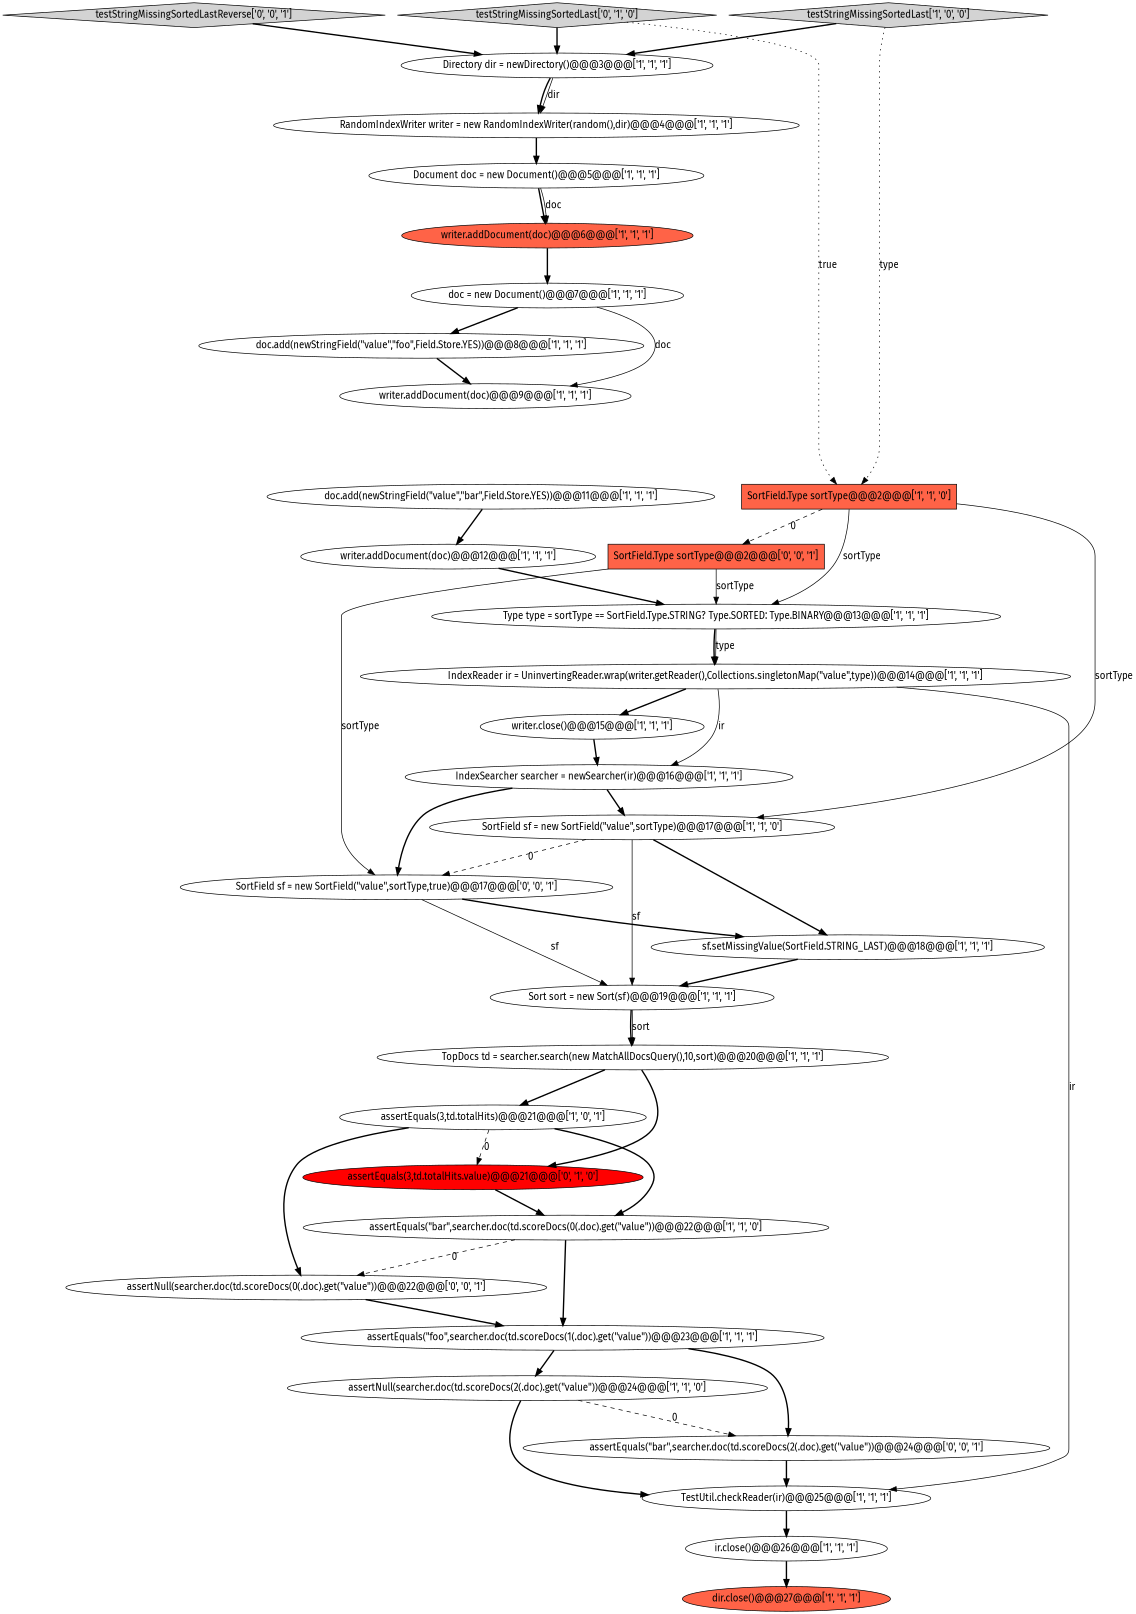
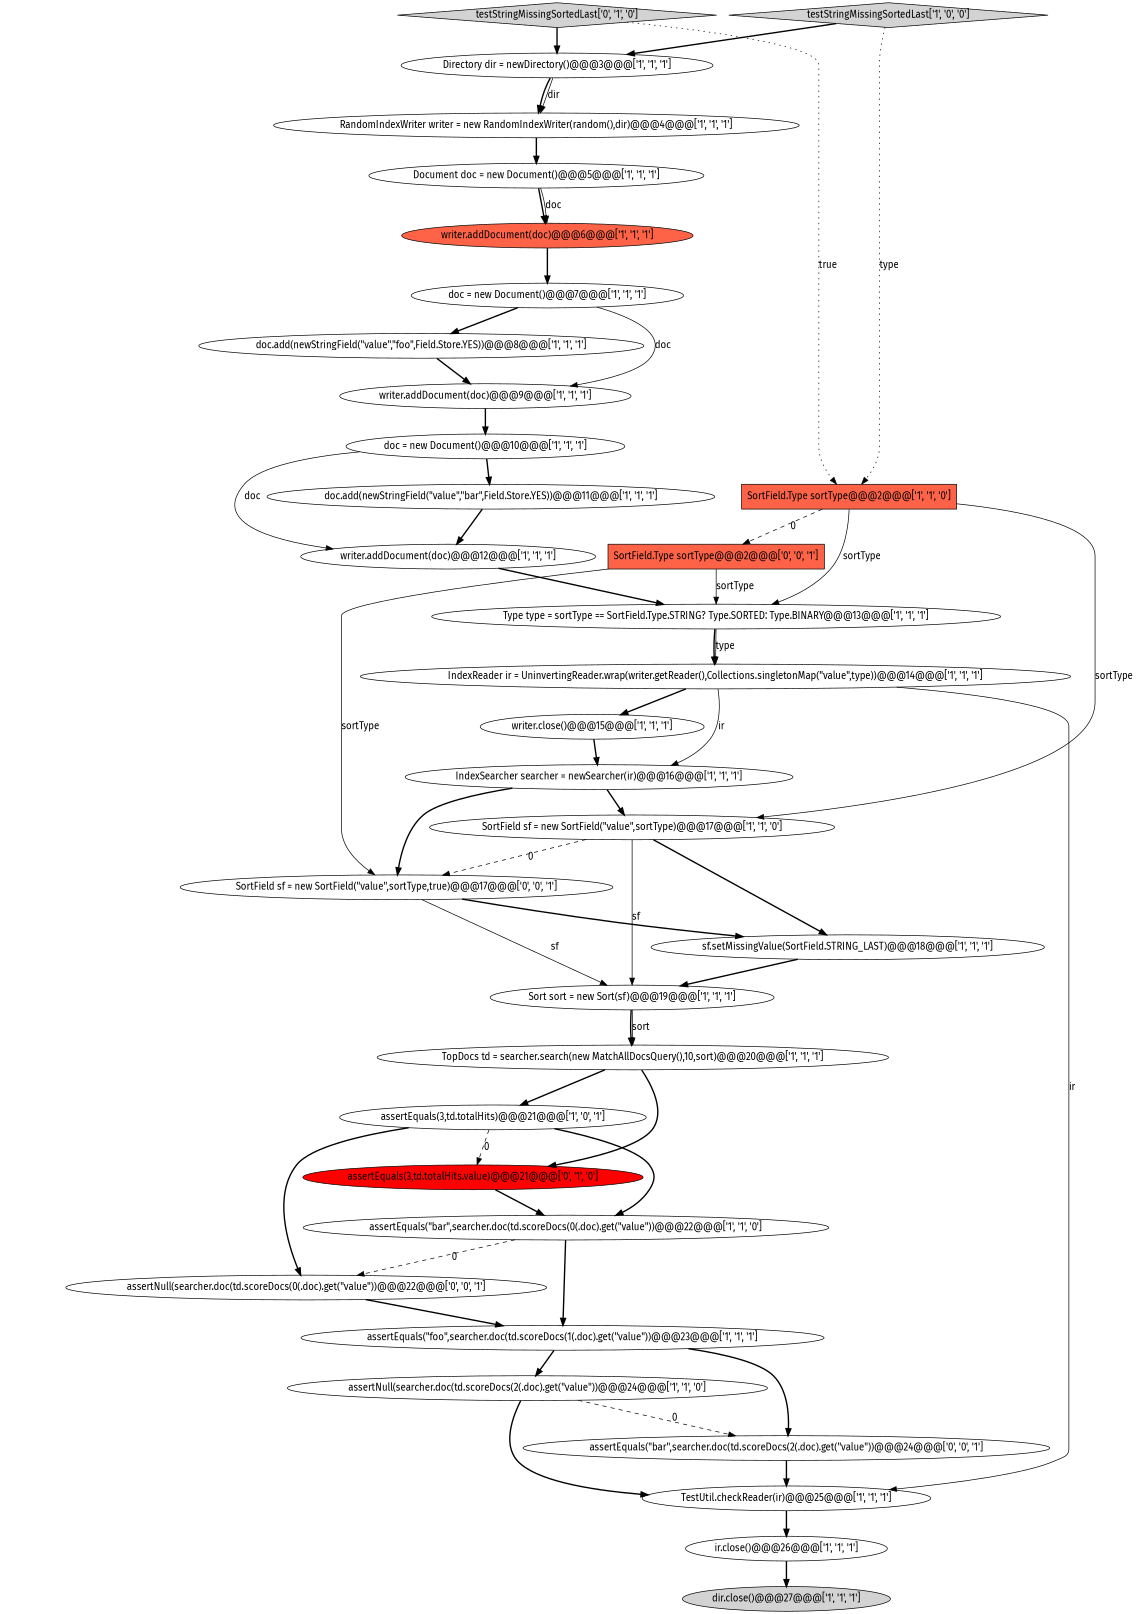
node "testStringMissingSortedLastReverse['0', '0', '1']": removed
node "doc = new Document()@@@10@@@['1', '1', '1']": added
node "dir.close()@@@27@@@['1', '1', '1']": fillcolor tomato -> lightgray
